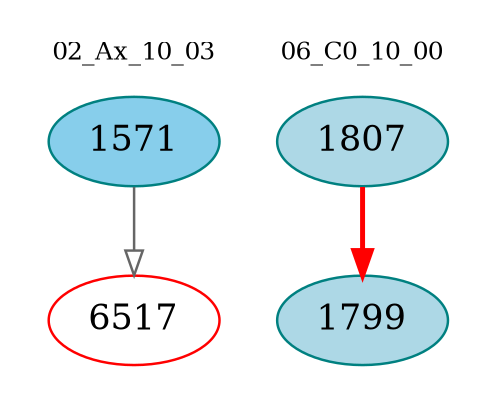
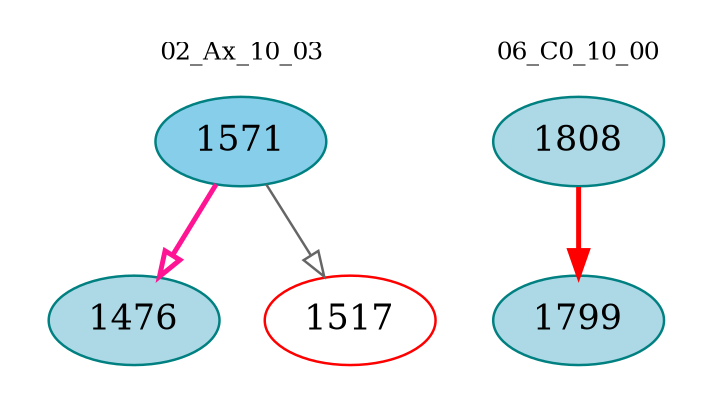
node "1807": label "1807" -> "1808"
node "6517": label "6517" -> "1517"
node "1476": added
